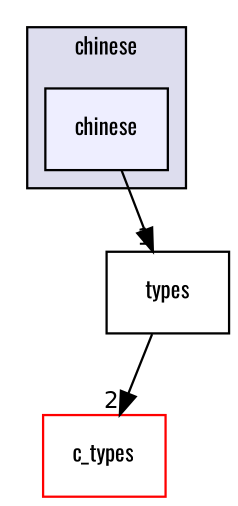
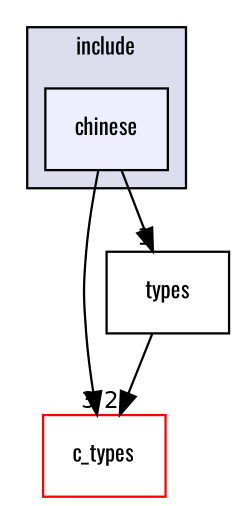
cluster "chinese": label "chinese" -> "include"
edge "chinese" -> "c_types": added
